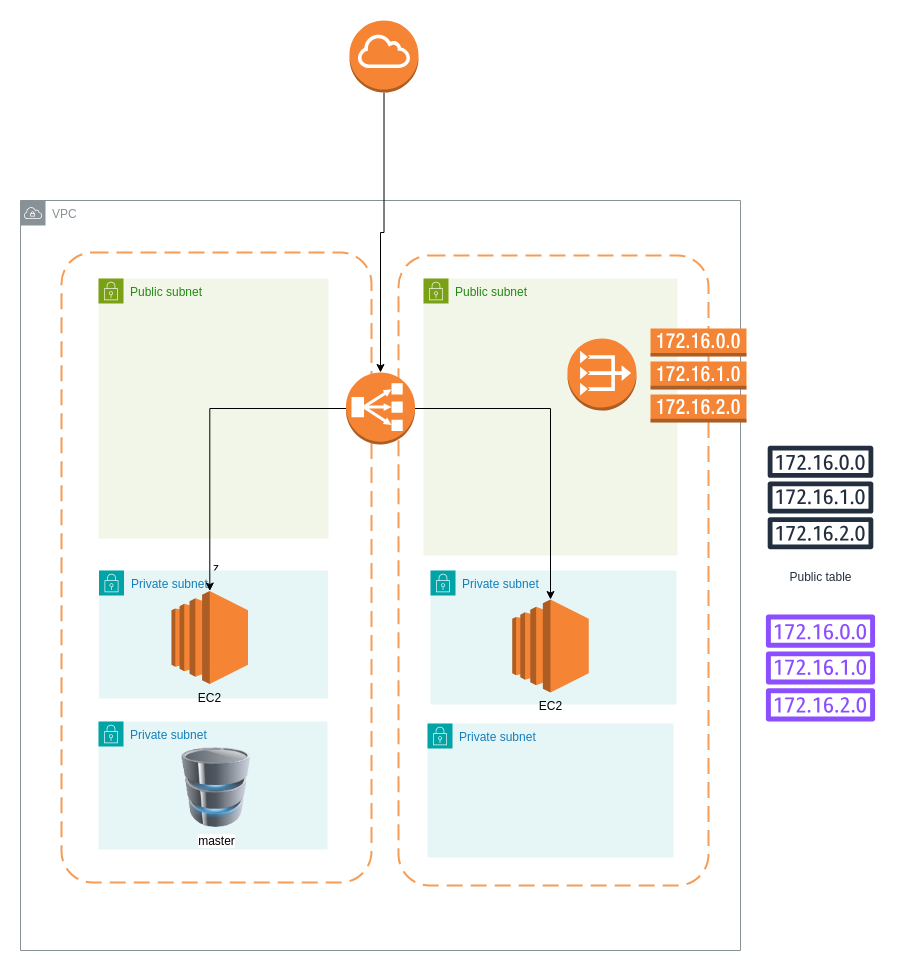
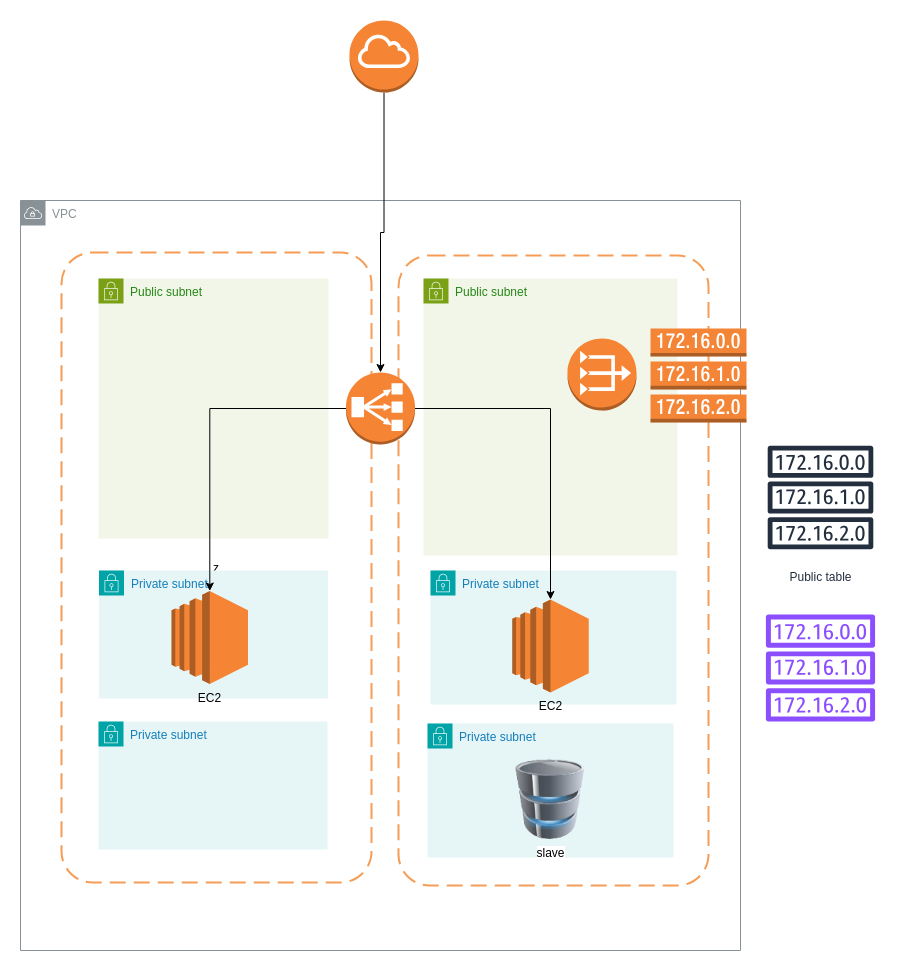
node "master": removed
node "slave": added
